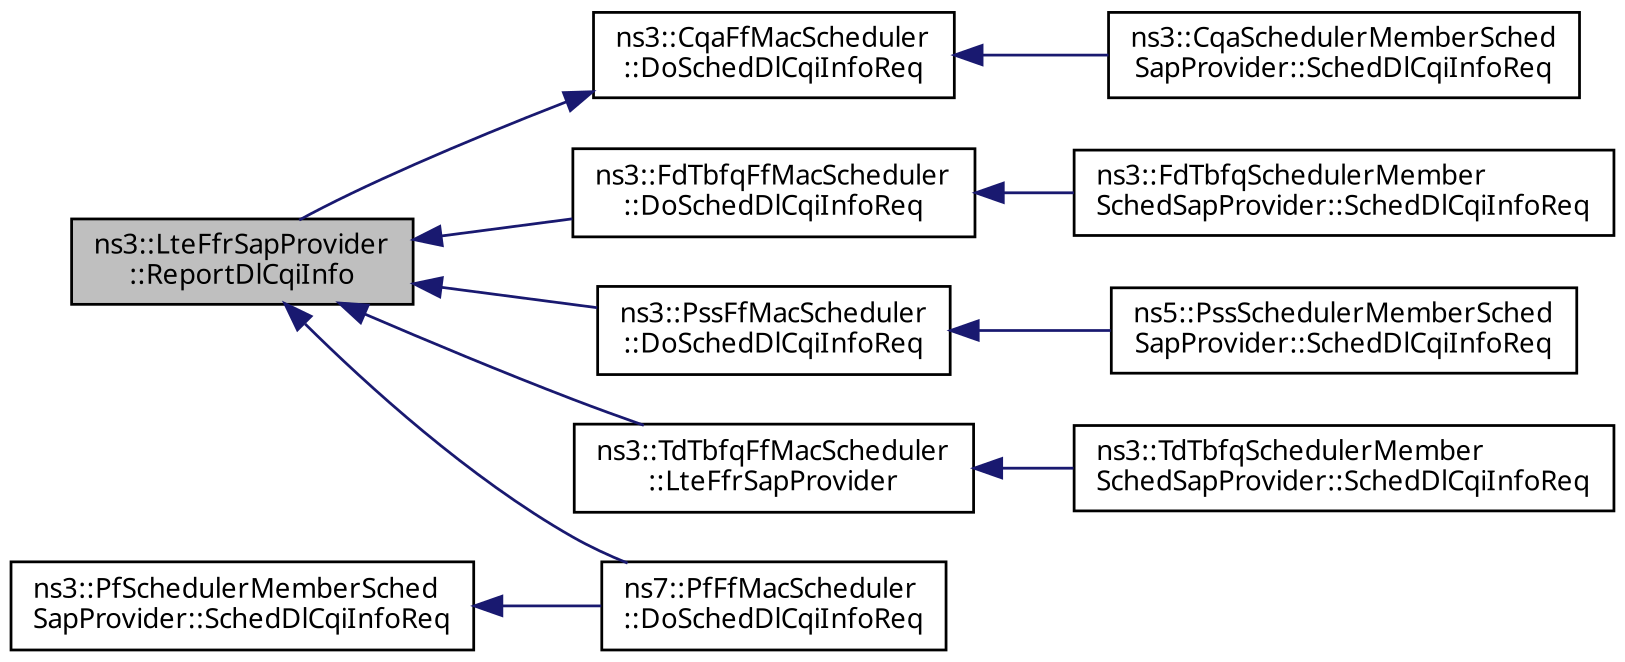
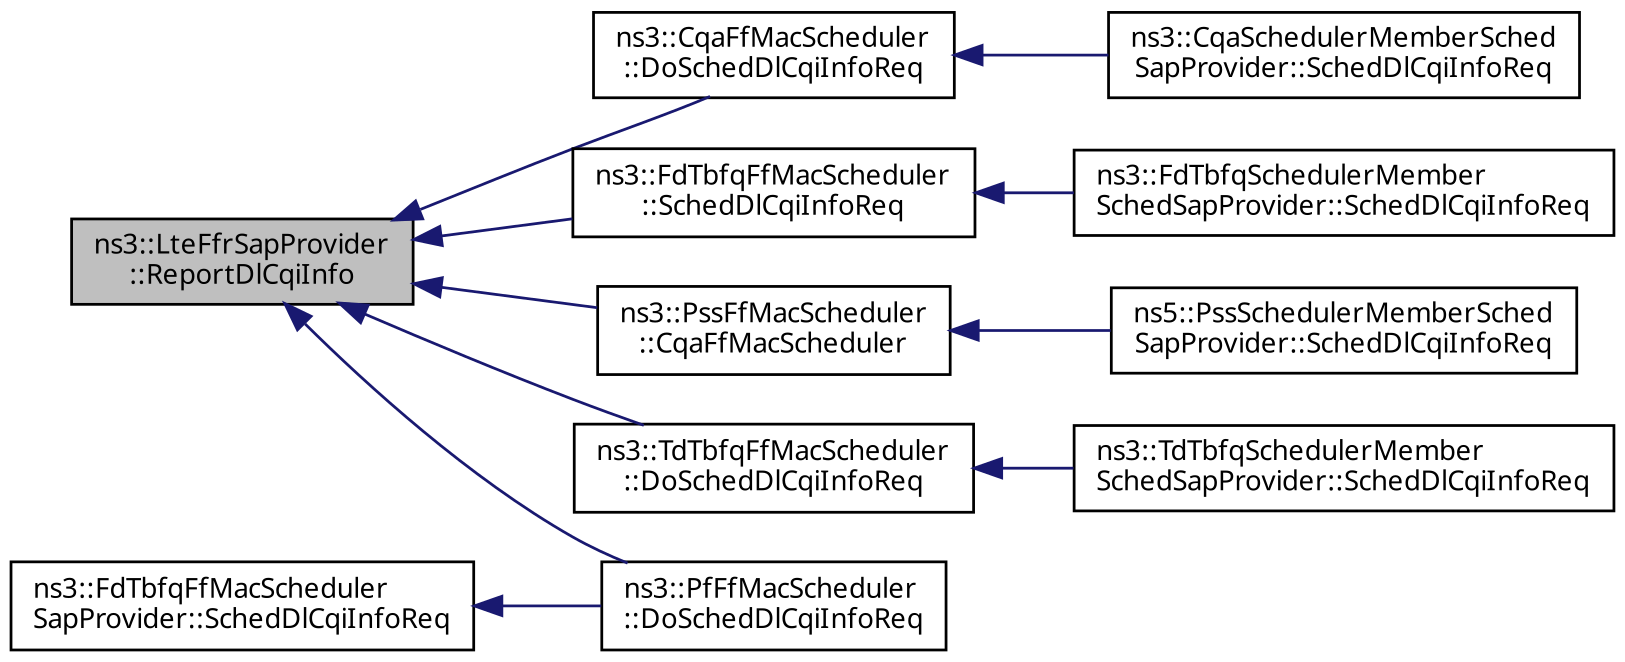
edge "ns3::LteFfrSapProvider ::ReportDlCqiInfo" -> "ns3::CqaFfMacScheduler ::DoSchedDlCqiInfoReq": reversed
node "ns3::FdTbfqFfMacScheduler ::DoSchedDlCqiInfoReq": label "ns3::FdTbfqFfMacScheduler ::DoSchedDlCqiInfoReq" -> "ns3::FdTbfqFfMacScheduler ::SchedDlCqiInfoReq"
node "ns3::PssFfMacScheduler ::DoSchedDlCqiInfoReq": label "ns3::PssFfMacScheduler ::DoSchedDlCqiInfoReq" -> "ns3::PssFfMacScheduler ::CqaFfMacScheduler"
node "ns3::TdTbfqFfMacScheduler ::LteFfrSapProvider": label "ns3::TdTbfqFfMacScheduler ::LteFfrSapProvider" -> "ns3::TdTbfqFfMacScheduler ::DoSchedDlCqiInfoReq"
node "ns3::PfSchedulerMemberSched SapProvider::SchedDlCqiInfoReq": label "ns3::PfSchedulerMemberSched SapProvider::SchedDlCqiInfoReq" -> "ns3::FdTbfqFfMacScheduler SapProvider::SchedDlCqiInfoReq"
node "ns7::PfFfMacScheduler ::DoSchedDlCqiInfoReq": label "ns7::PfFfMacScheduler ::DoSchedDlCqiInfoReq" -> "ns3::PfFfMacScheduler ::DoSchedDlCqiInfoReq"
